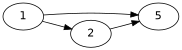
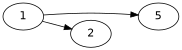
edge "2" -> "5": removed
